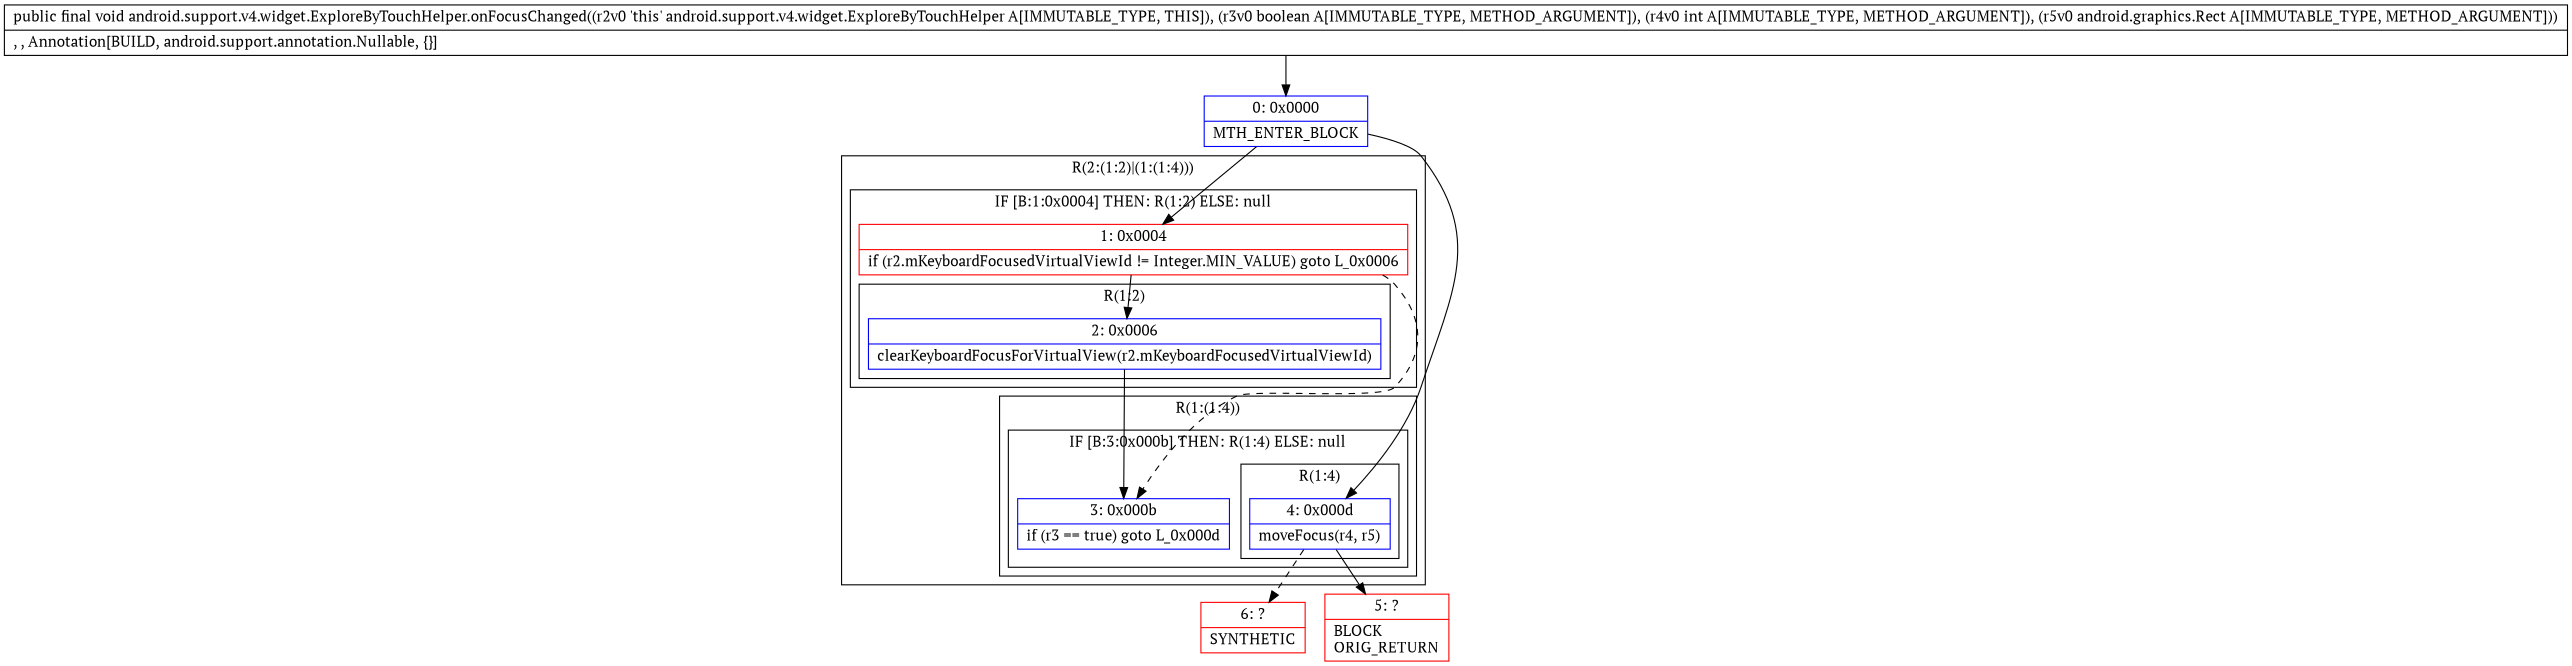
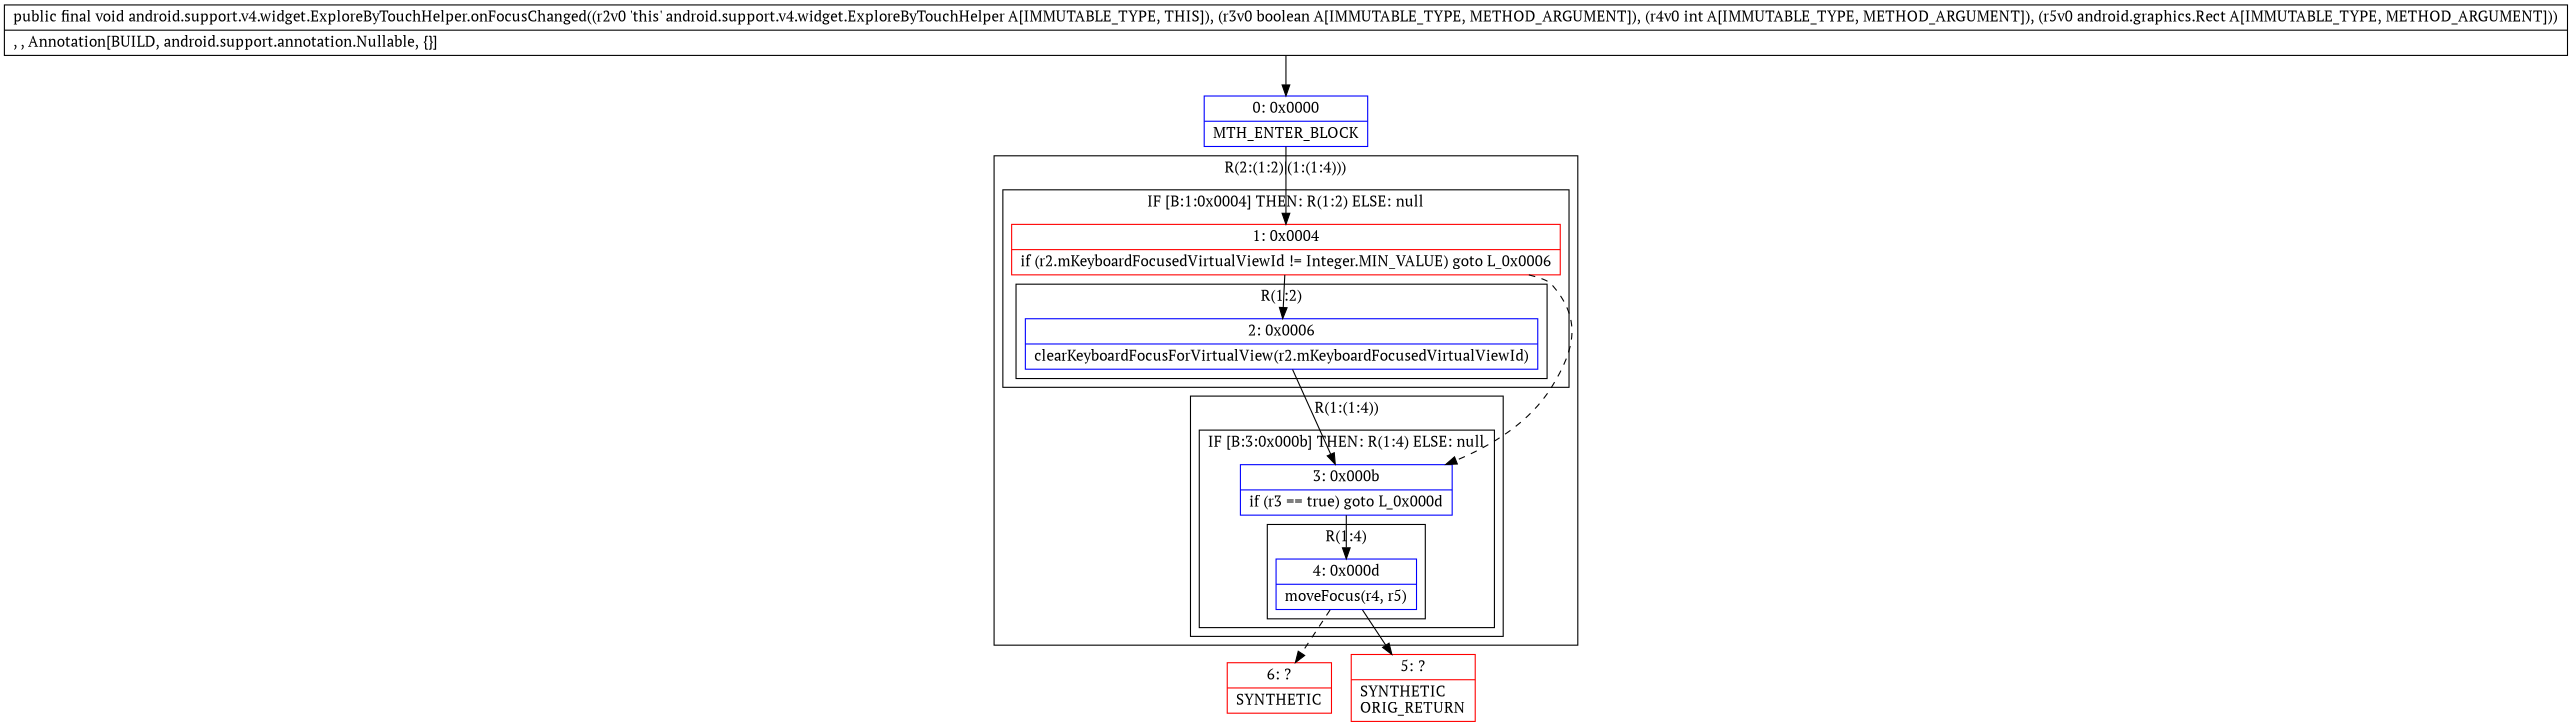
edge "0: 0x0000" -> "4: 0x000d": now "3: 0x000b" -> "4: 0x000d"
node "5: ?": text "BLOCK" -> "SYNTHETIC"
